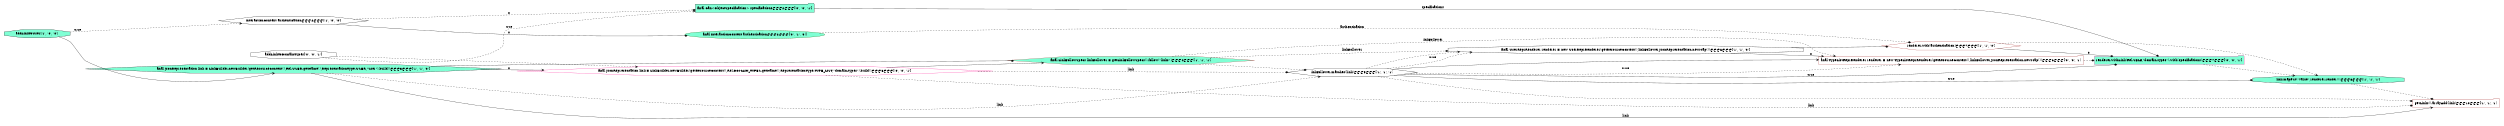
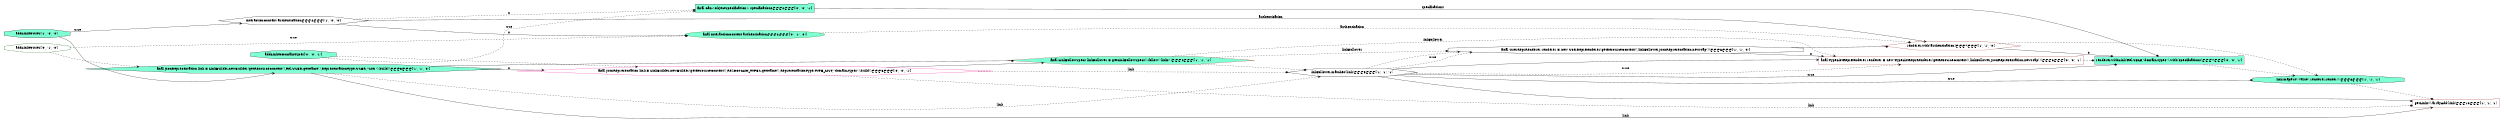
edge "InteractionContext authentication@@@2@@@['1', '0', '0']" -> "renderer.with(authentication)@@@7@@@['1', '1', '0']": added, label "authentication"
edge "addLinkToUser['1', '0', '0']" -> "InteractionContext authentication@@@2@@@['1', '0', '0']": style dashed -> solid
node "addLinkToUser['0', '1', '0']": added
node "addLinkToDomainTypes['0', '0', '1']": fillcolor white -> aquamarine
edge "linkFollower.matches(link)@@@5@@@['1', '1', '1']" -> "getLinks().arrayAdd(link)@@@10@@@['1', '1', '1']": style dashed -> solid
